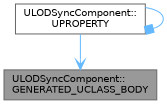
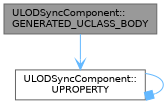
edge "ULODSyncComponent:: UPROPERTY" -> "ULODSyncComponent:: GENERATED_UCLASS_BODY": reversed
